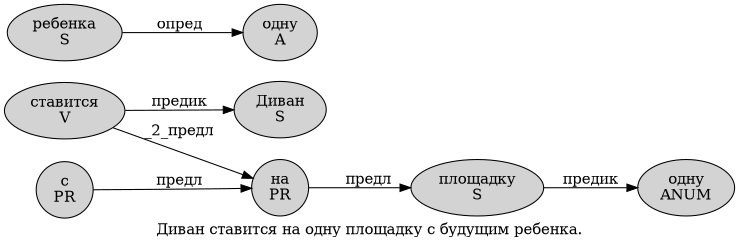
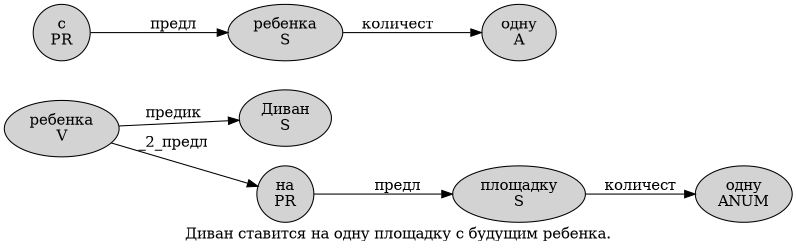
edge "ребенка S" -> "одну A": label "опред" -> "количест"
node "ставится V": label "ставится V" -> "ребенка V"
edge "площадку S" -> "одну ANUM": label "предик" -> "количест"
edge "с PR" -> "на PR": now "с PR" -> "ребенка S"
